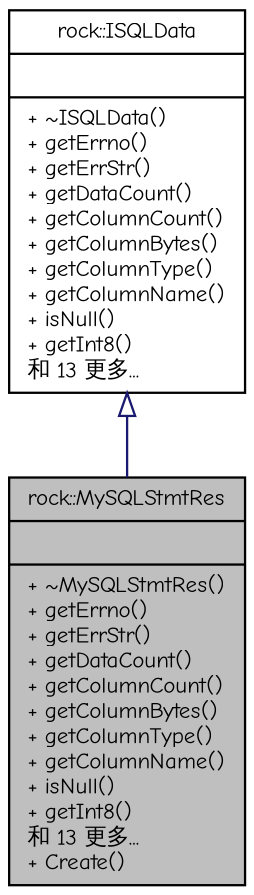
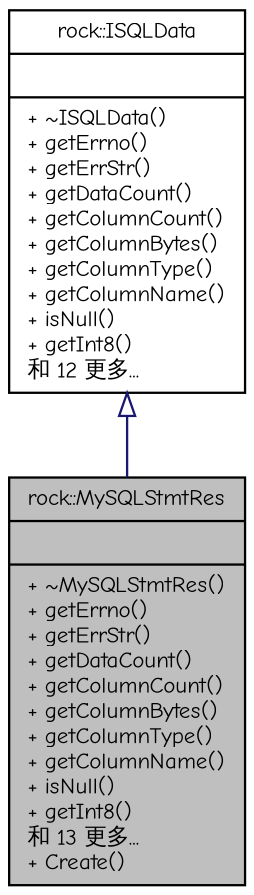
node "rock::ISQLData": text "和 13 更多..." -> "和 12 更多..."
